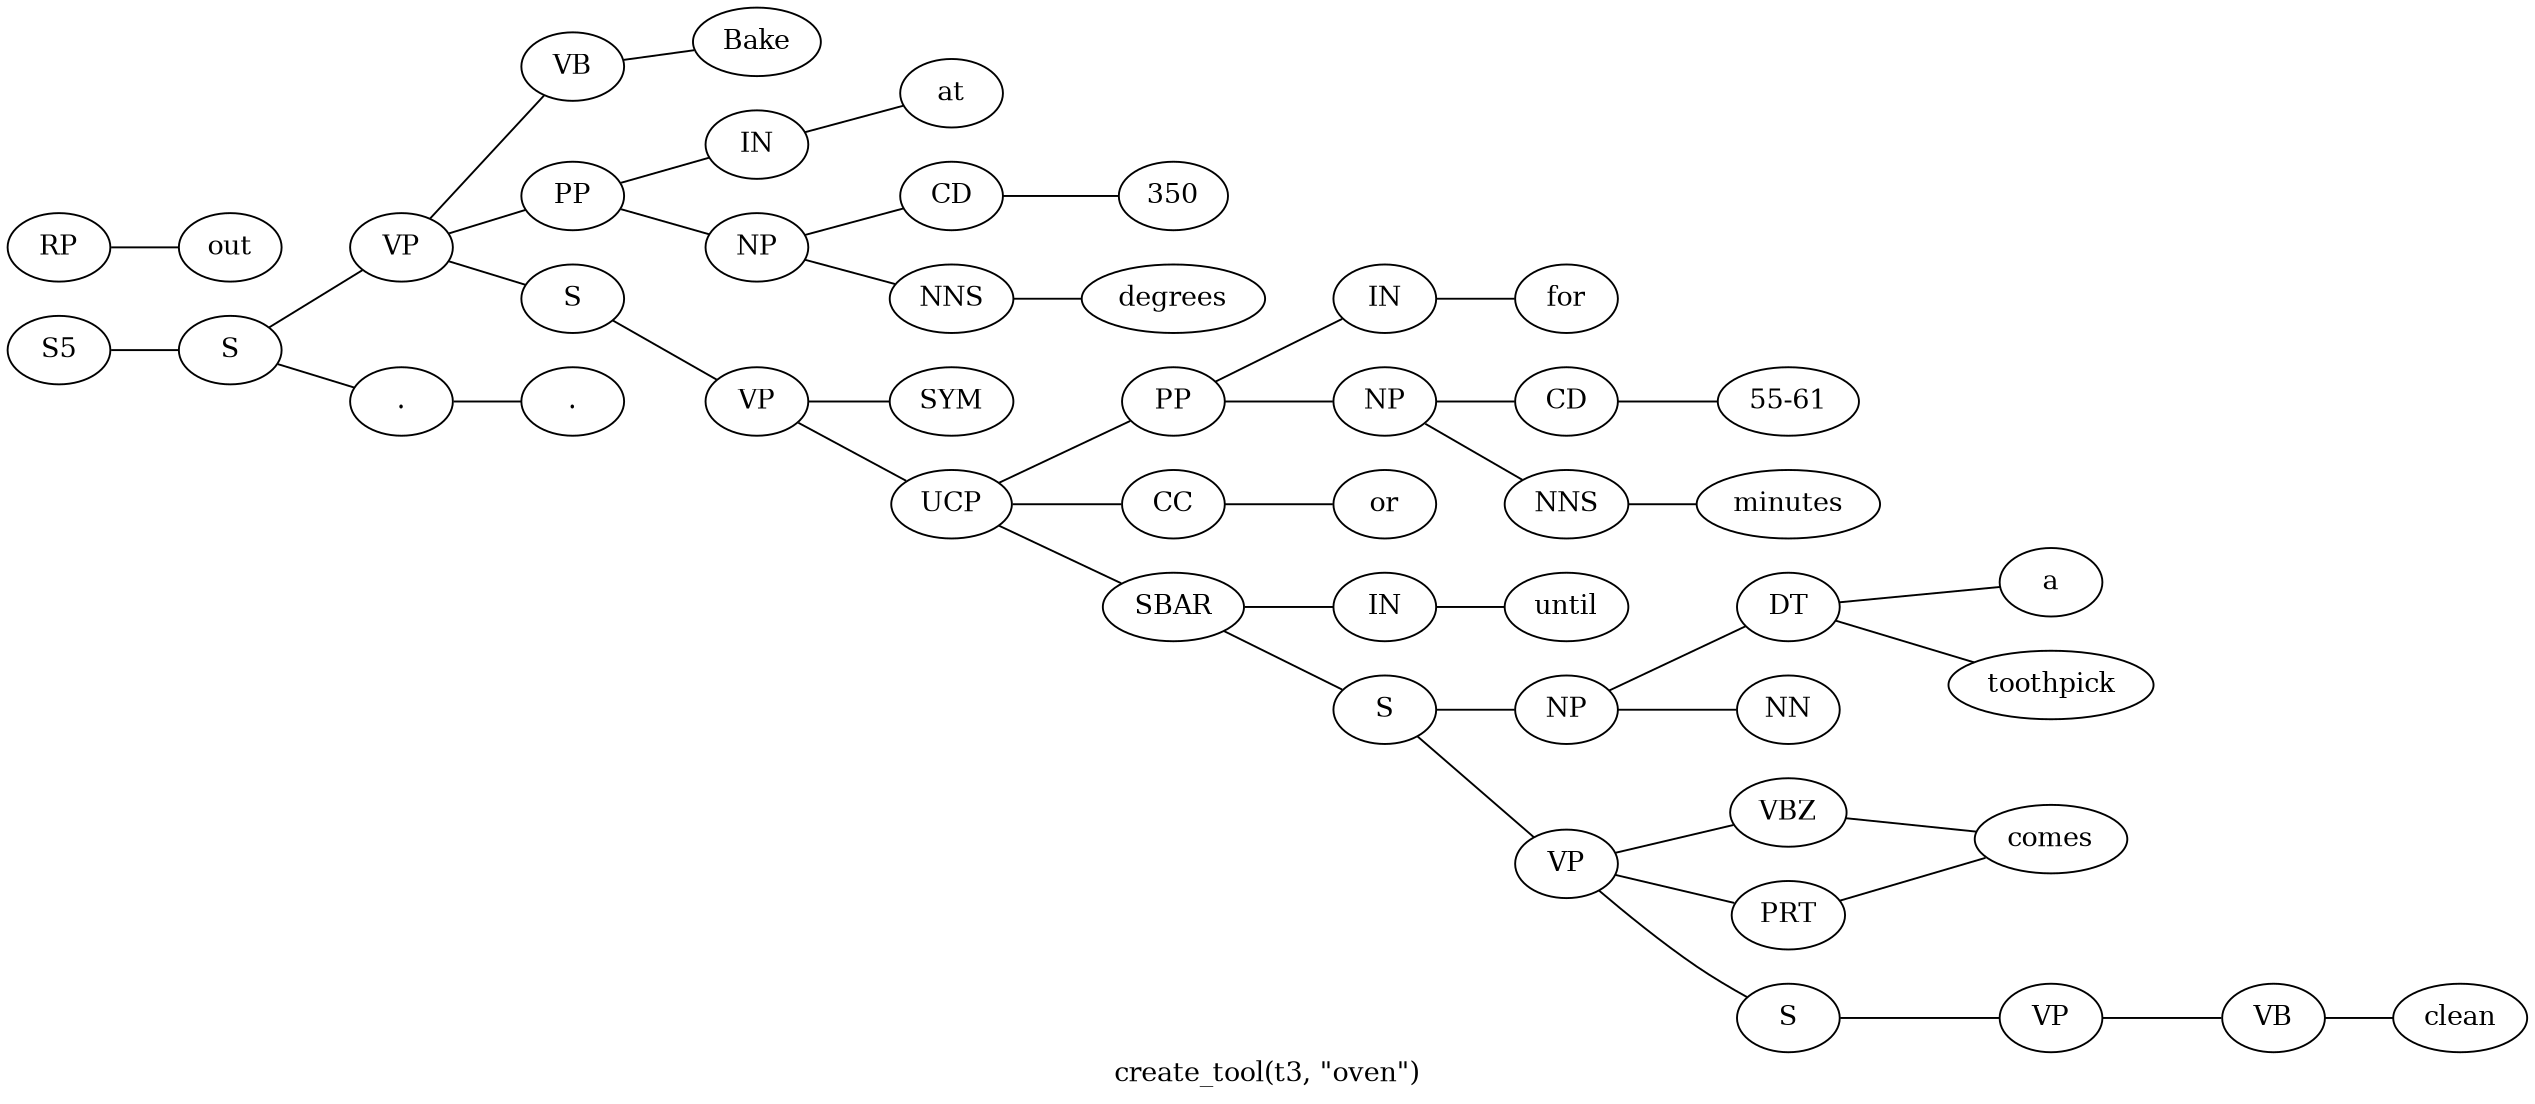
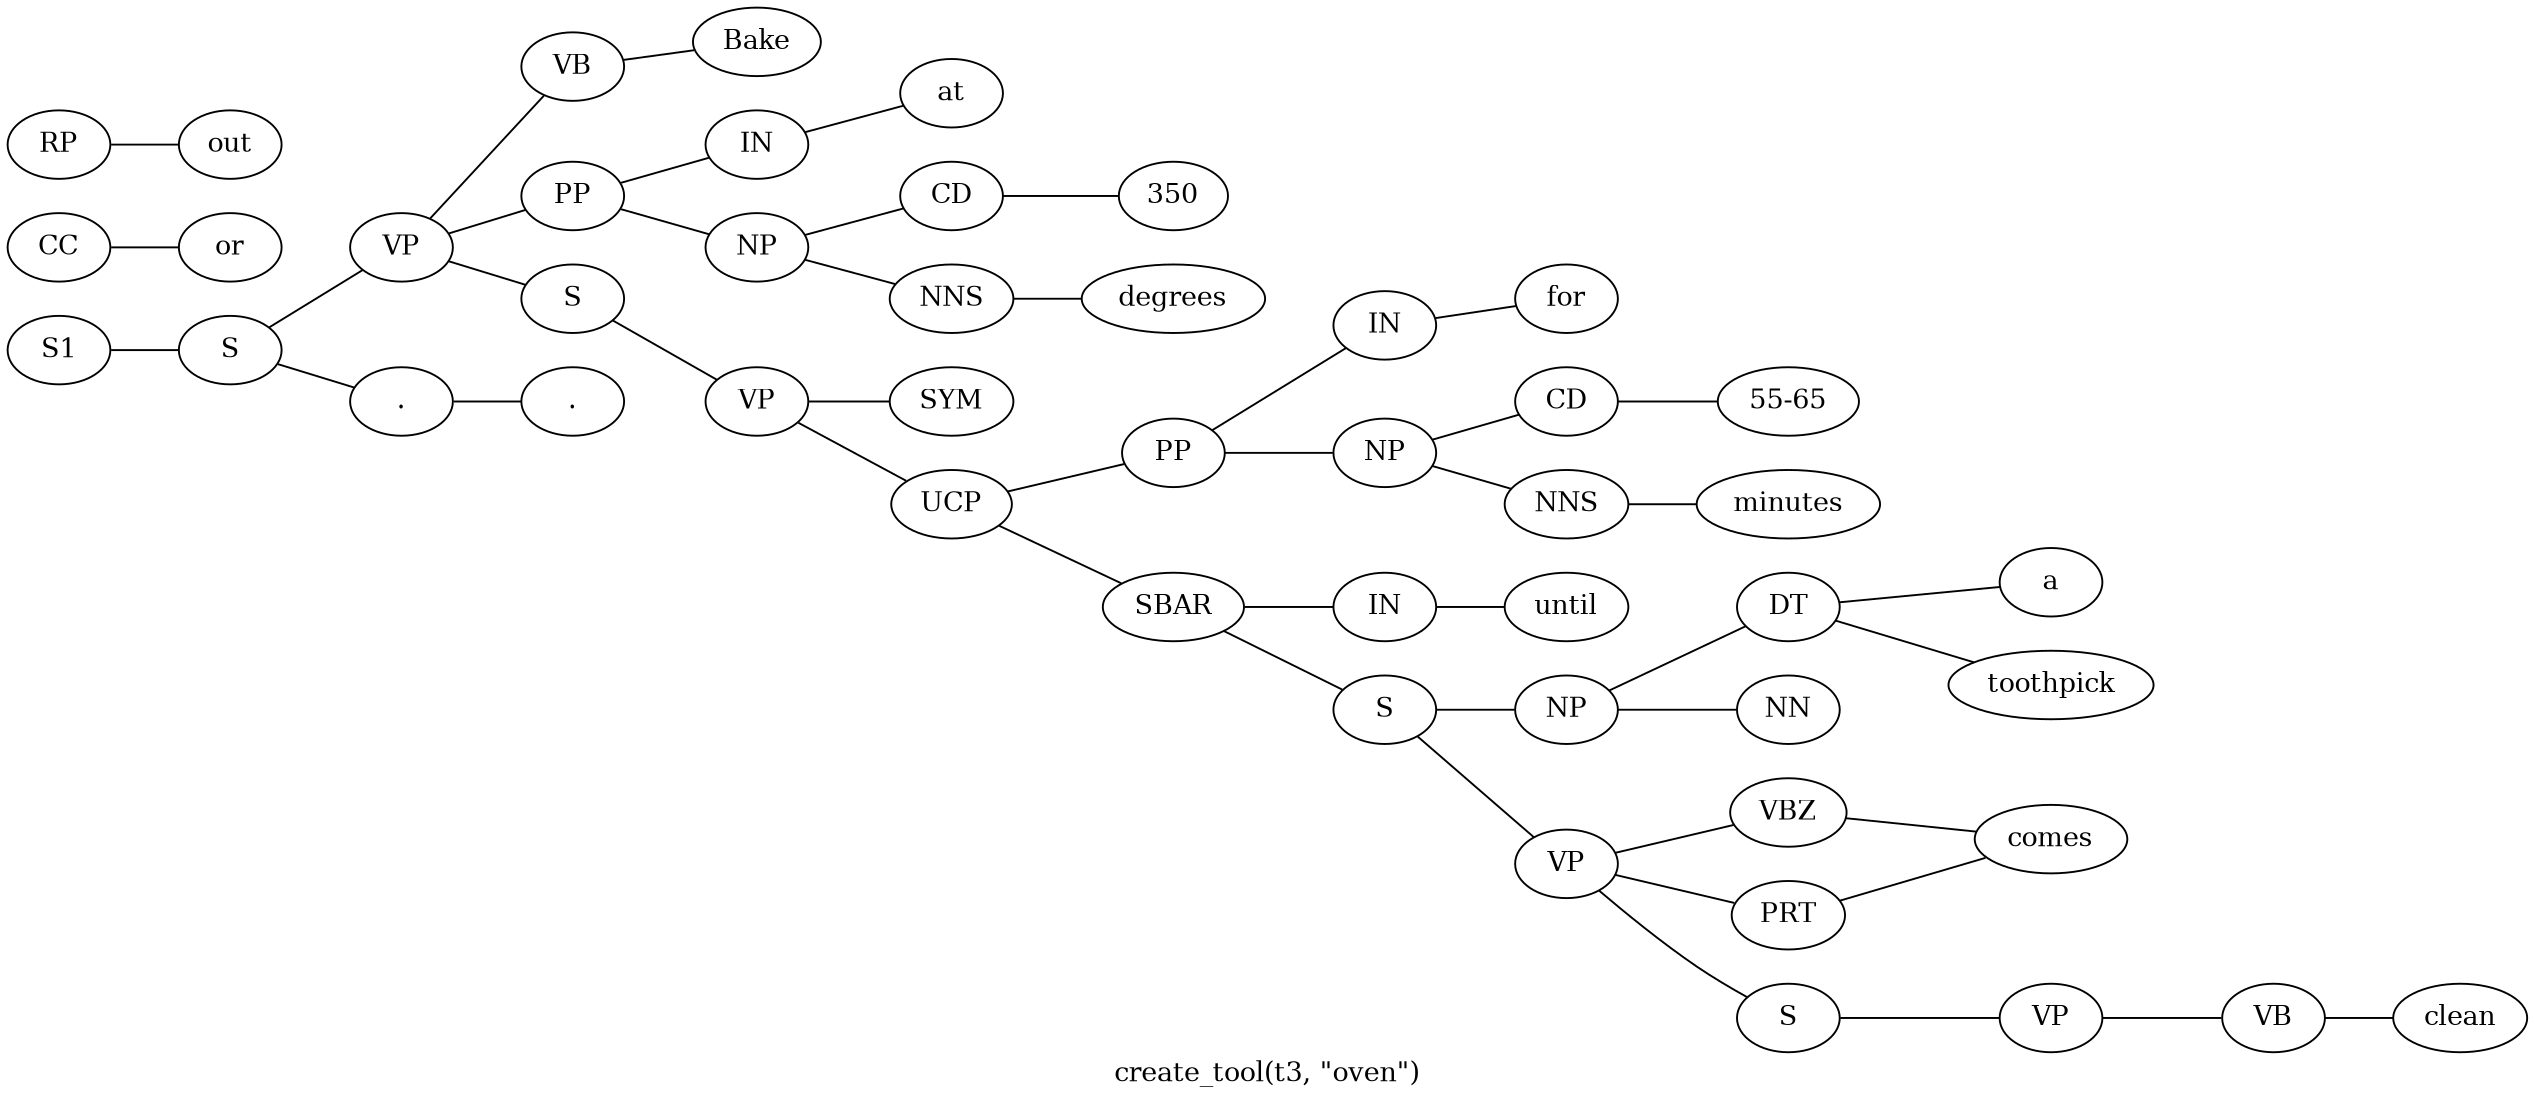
node "S5": label "S5" -> "S1"
node "55-61": label "55-61" -> "55-65"
edge "UCP" -- "CC": removed
